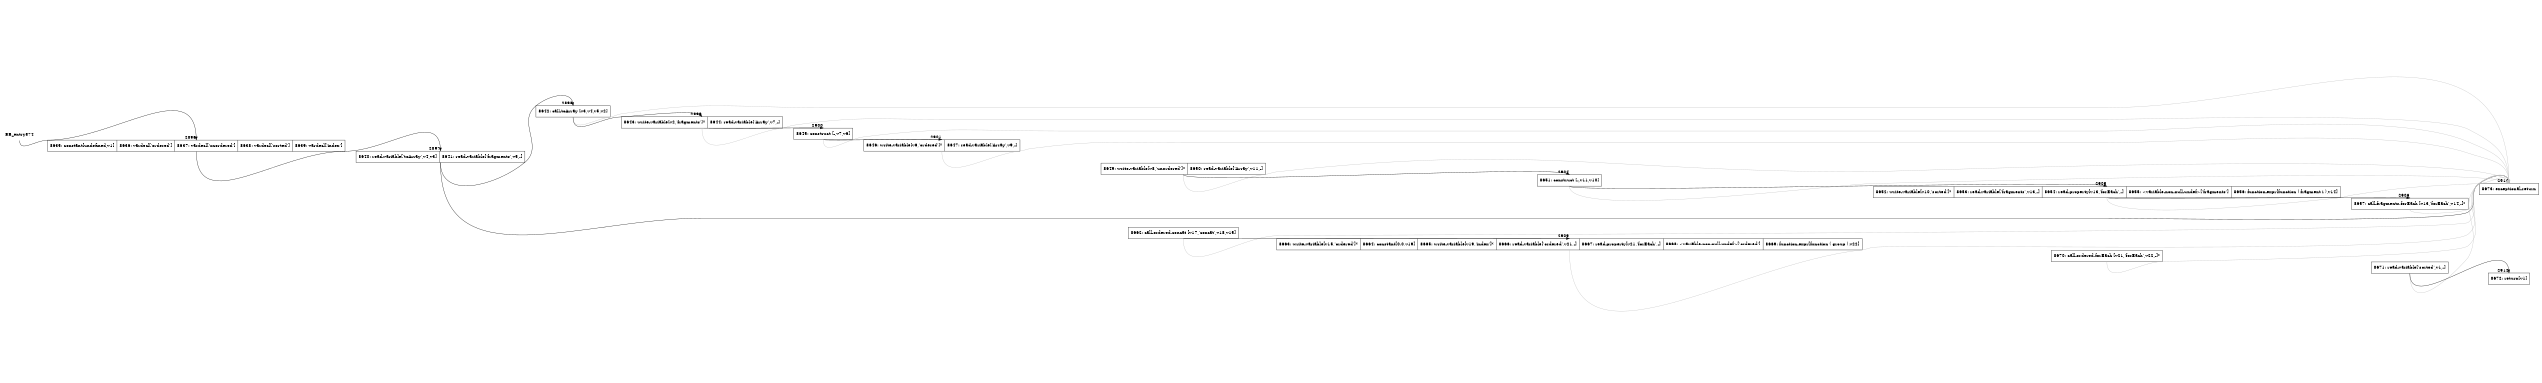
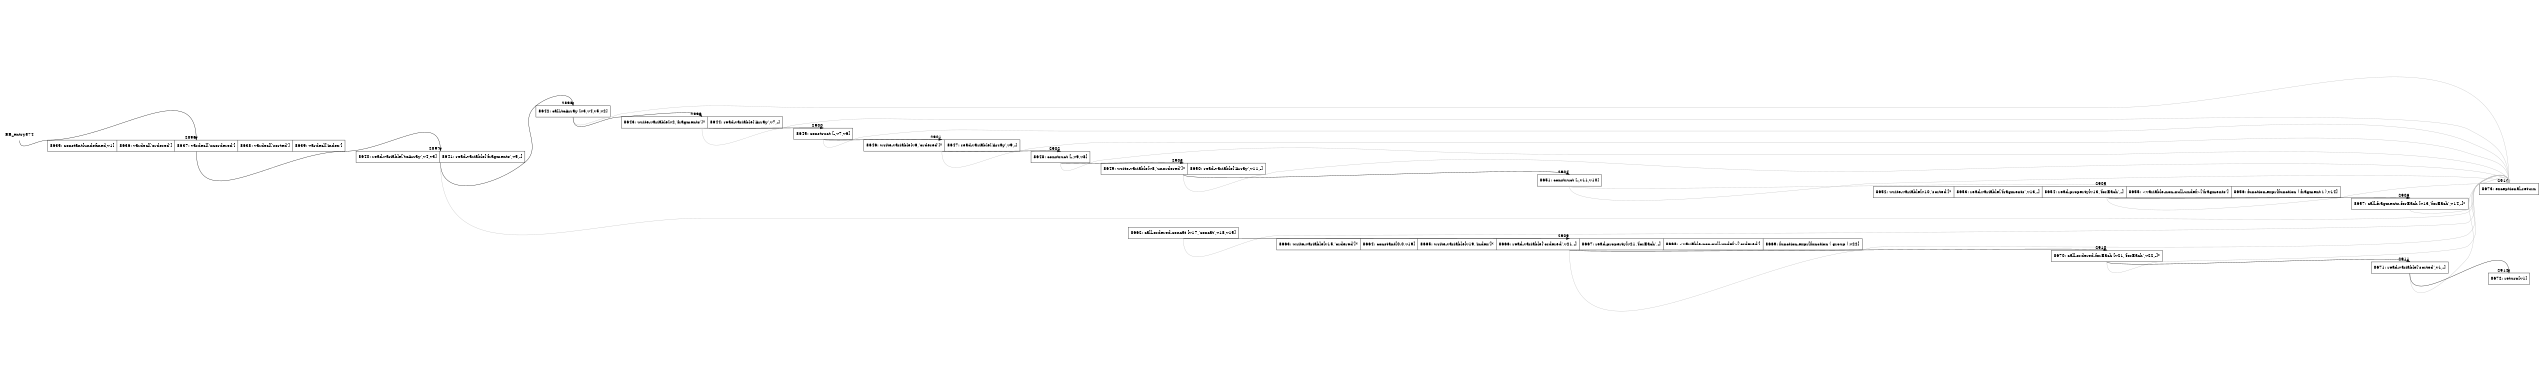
node "8648: construct [-,v9,v8]": added
edge "8651: construct [-,v11,v10]" -> "8652: write-variable[v10,'sorted']*": color black -> gray
edge "8640: read-variable['toArray',v4,v3]" -> "8673: exceptional-return": color black -> gray
edge "8663: write-variable[v15,'ordered']*" -> "8670: call-ordered.forEach [v21,'forEach',v22,-]*": added
edge "8670: call-ordered.forEach [v21,'forEach',v22,-]*" -> "8671: read-variable['sorted',v1,-]": added
